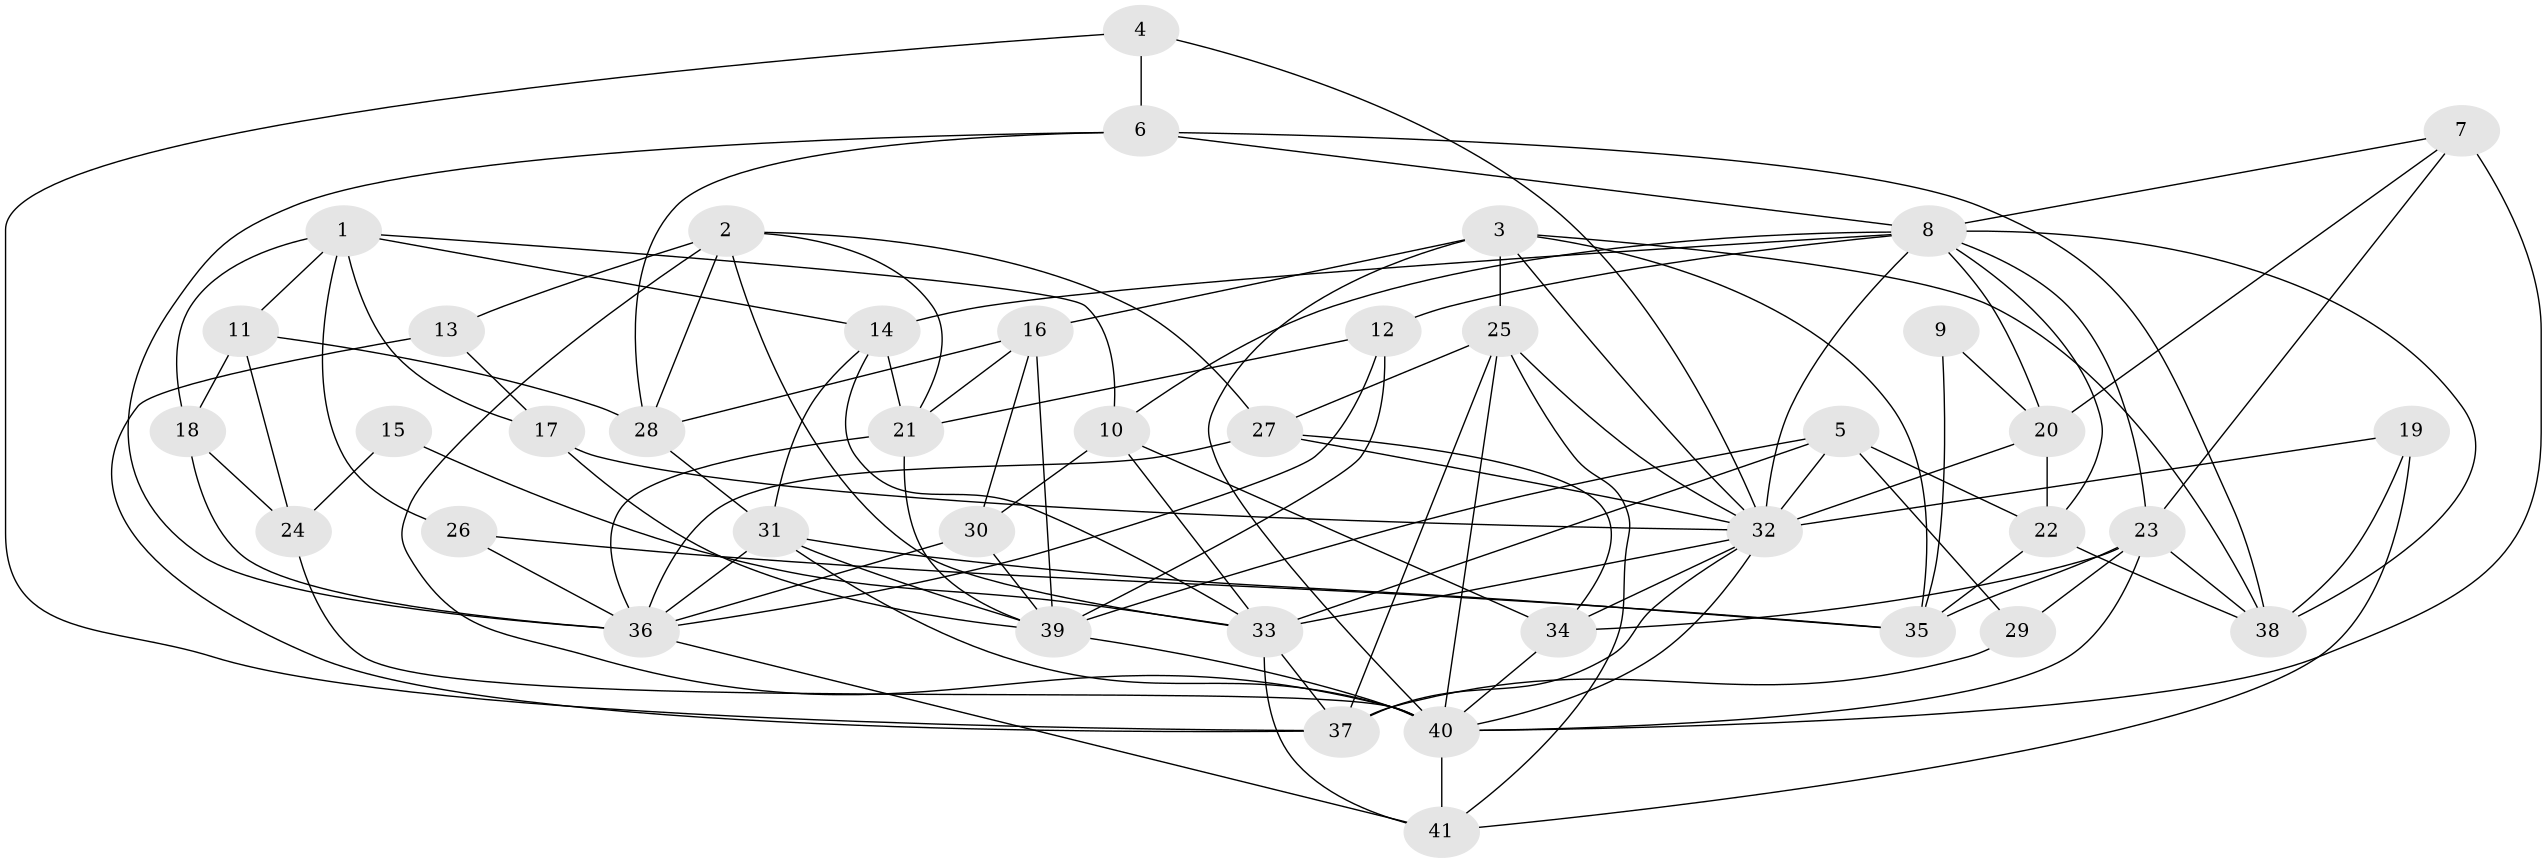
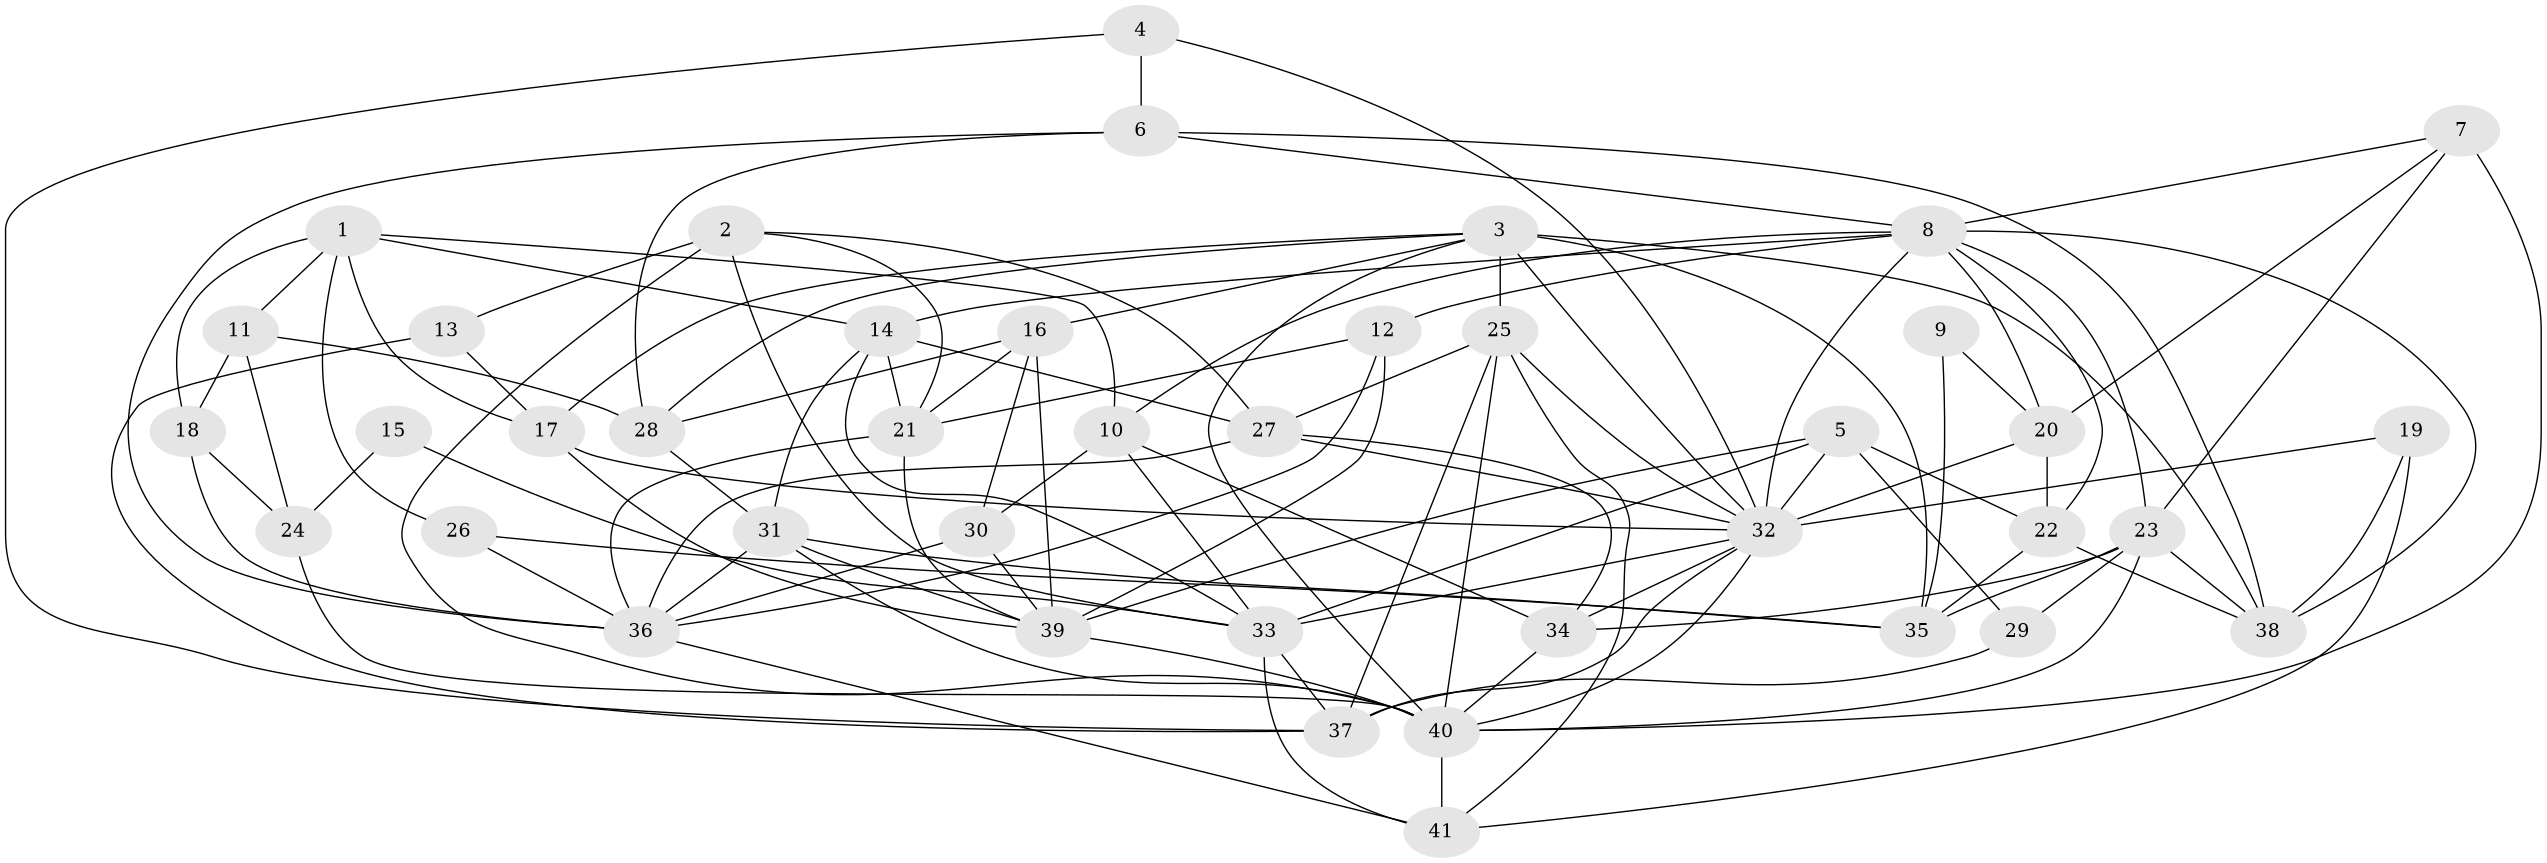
edge "3" -- "17": added
edge "2" -- "28": now "3" -- "28"
edge "14" -- "27": added
